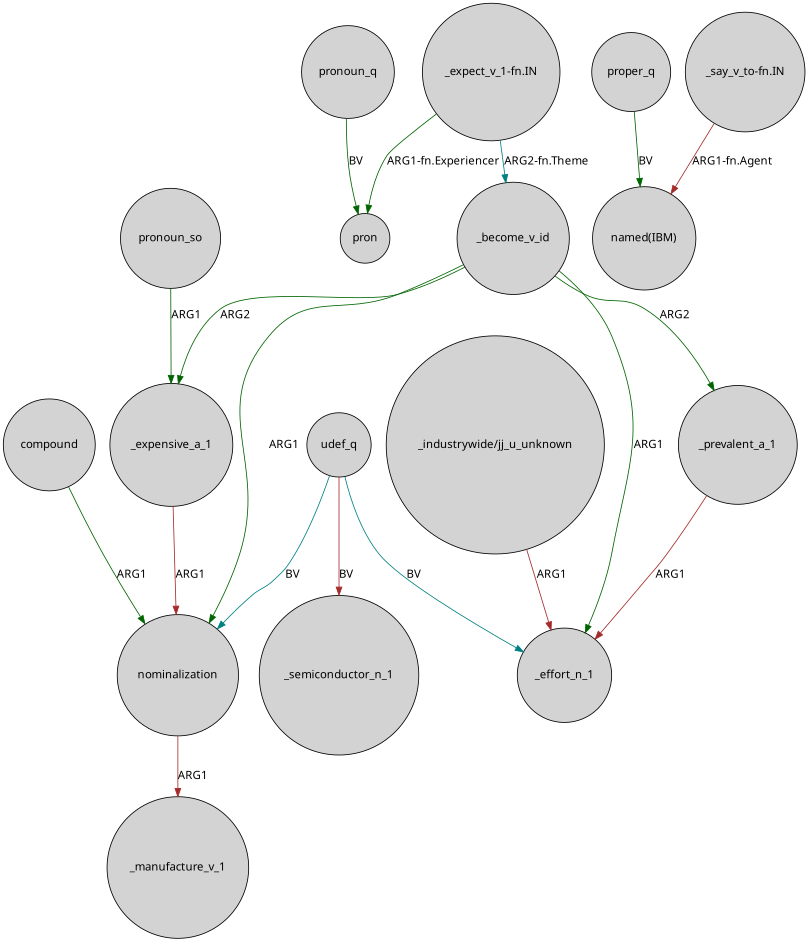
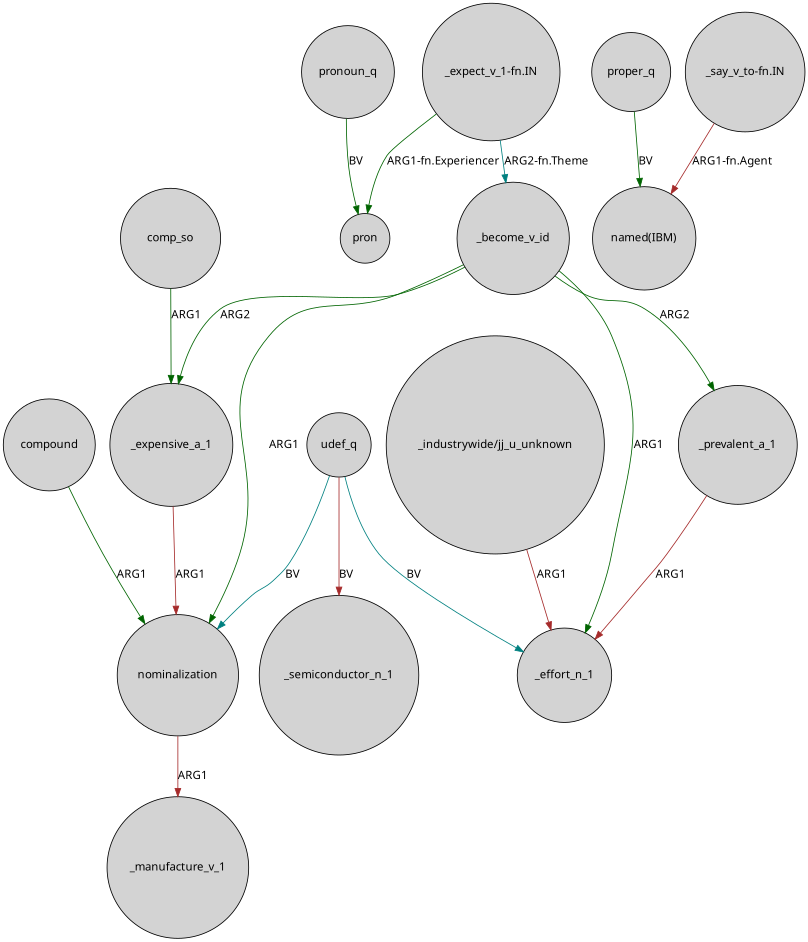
node "pronoun_so": label "pronoun_so" -> "comp_so"
